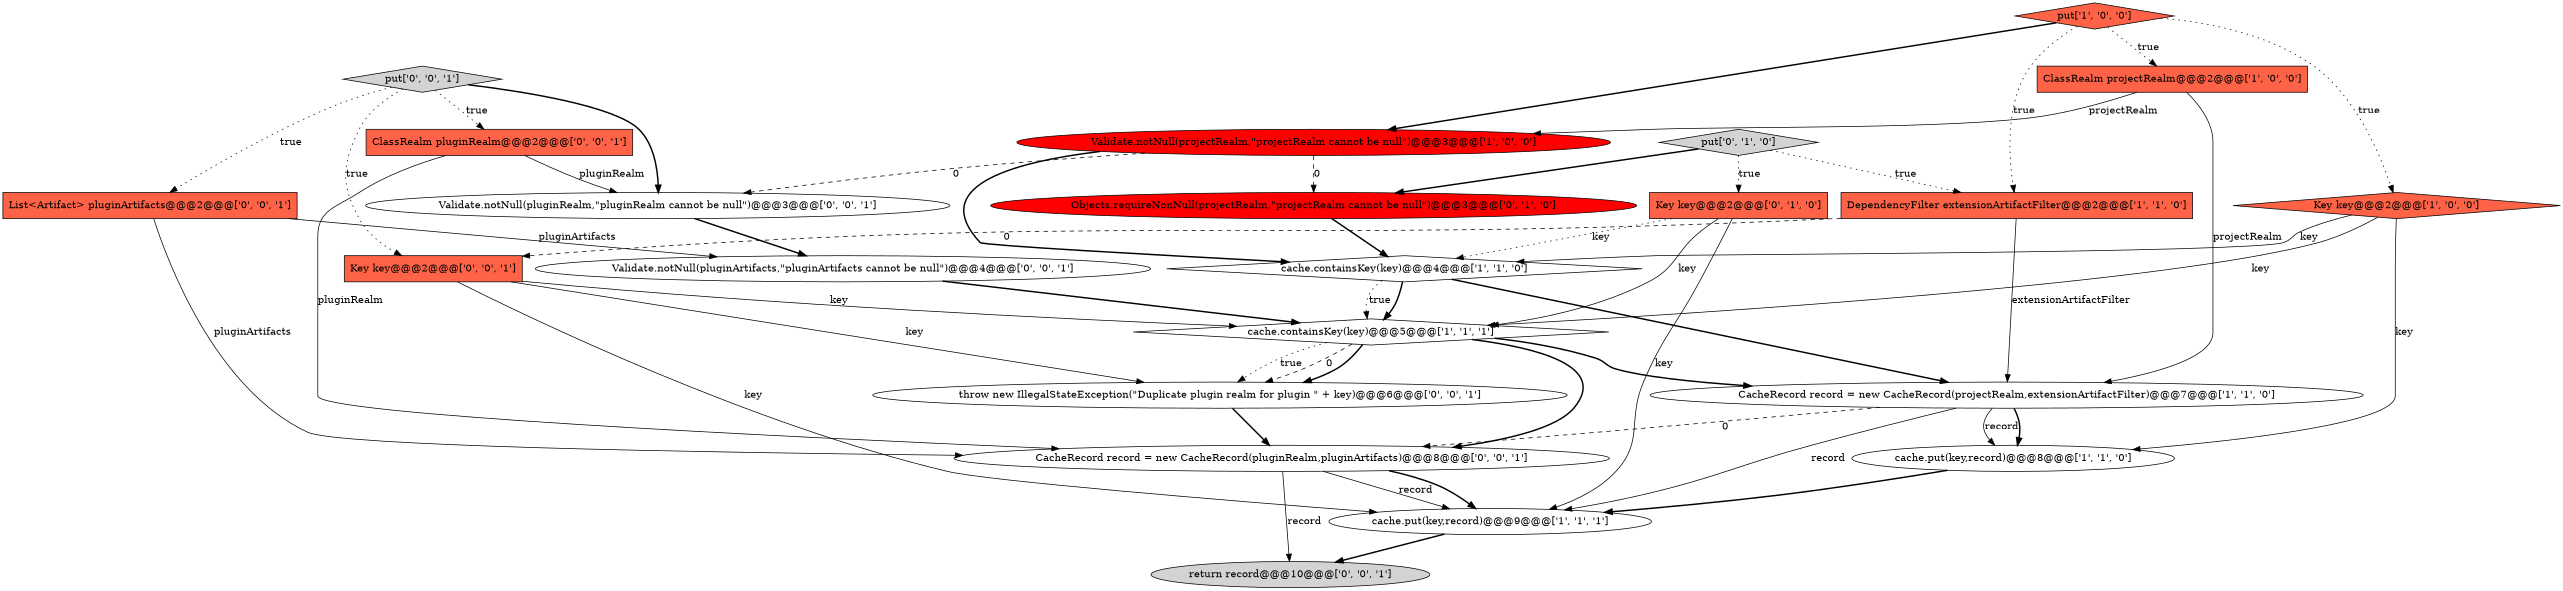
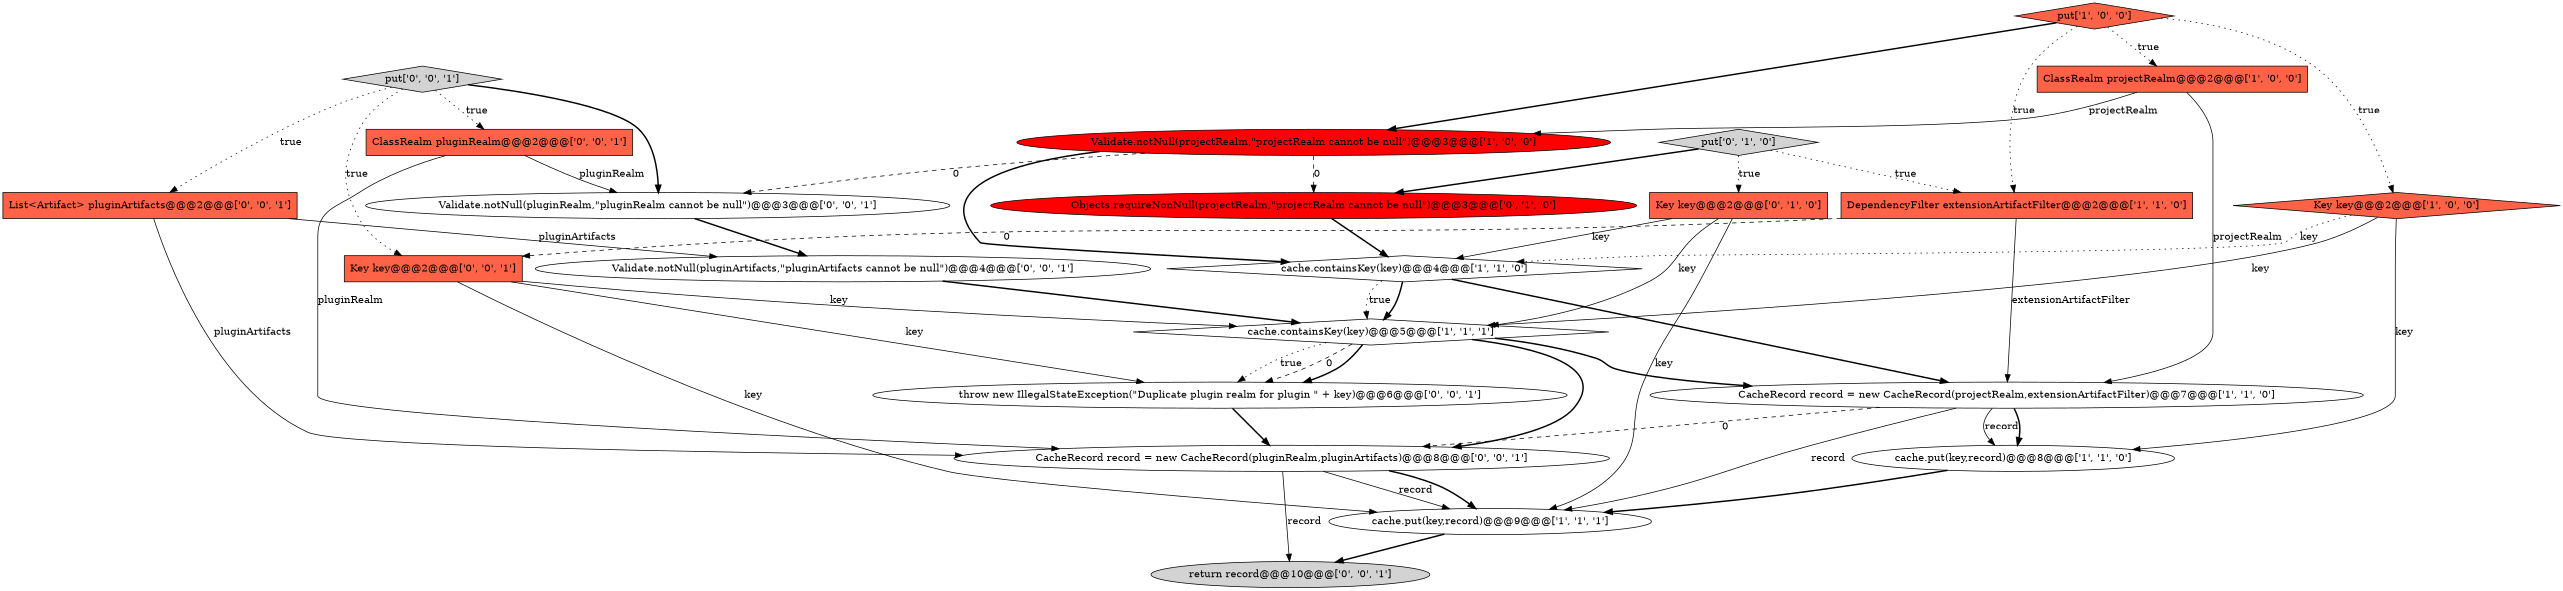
edge "Key key@@@2@@@['0', '1', '0']" -> "cache.containsKey(key)@@@4@@@['1', '1', '0']": style dotted -> solid
edge "Key key@@@2@@@['1', '0', '0']" -> "cache.containsKey(key)@@@4@@@['1', '1', '0']": style solid -> dotted
